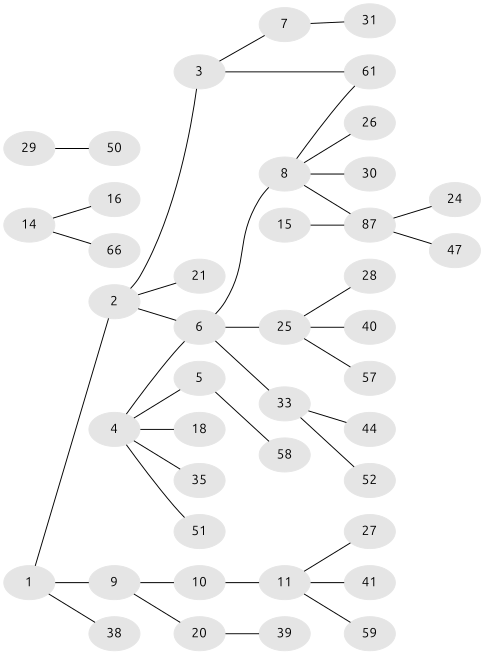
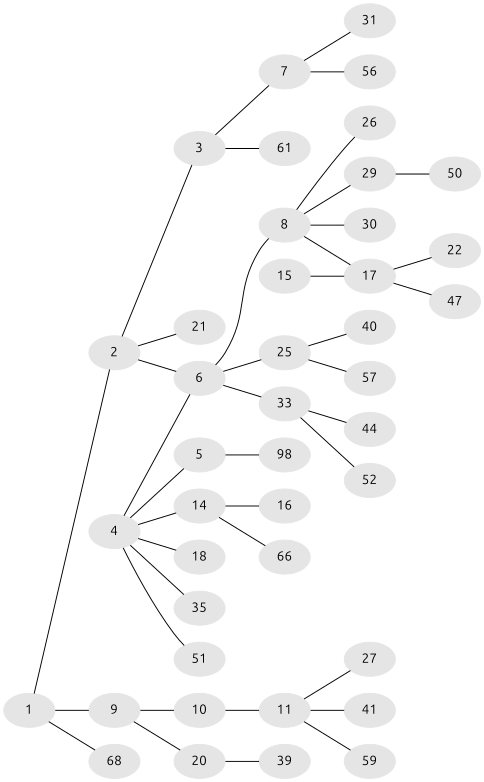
node "56": added
edge "61" -- "8": now "29" -- "8"
node "24": label "24" -> "22"
node "87": label "87" -> "17"
node "28": removed
node "58": label "58" -> "98"
edge "14" -- "4": added
node "38": label "38" -> "68"
